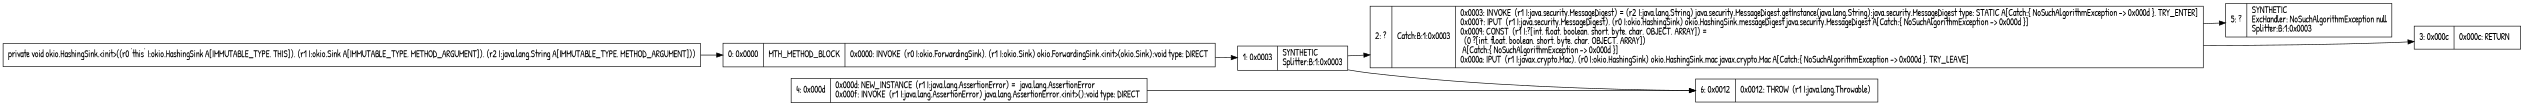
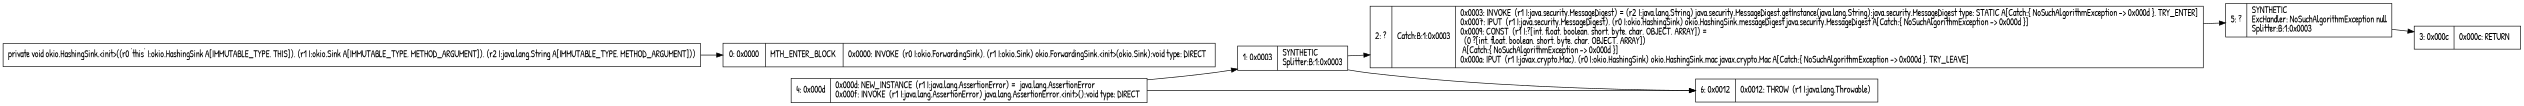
edge "2: ?" -> "3: 0x000c": now "5: ?" -> "3: 0x000c"
node "0: 0x0000": text "MTH_METHOD_BLOCK" -> "MTH_ENTER_BLOCK"
edge "0: 0x0000" -> "1: 0x0003": now "4: 0x000d" -> "1: 0x0003"
